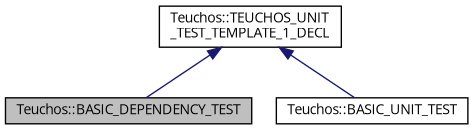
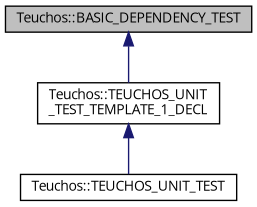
edge "Teuchos::BASIC_DEPENDENCY_TEST" -> "Teuchos::TEUCHOS_UNIT _TEST_TEMPLATE_1_DECL": reversed
node "Teuchos::BASIC_UNIT_TEST": label "Teuchos::BASIC_UNIT_TEST" -> "Teuchos::TEUCHOS_UNIT_TEST"
